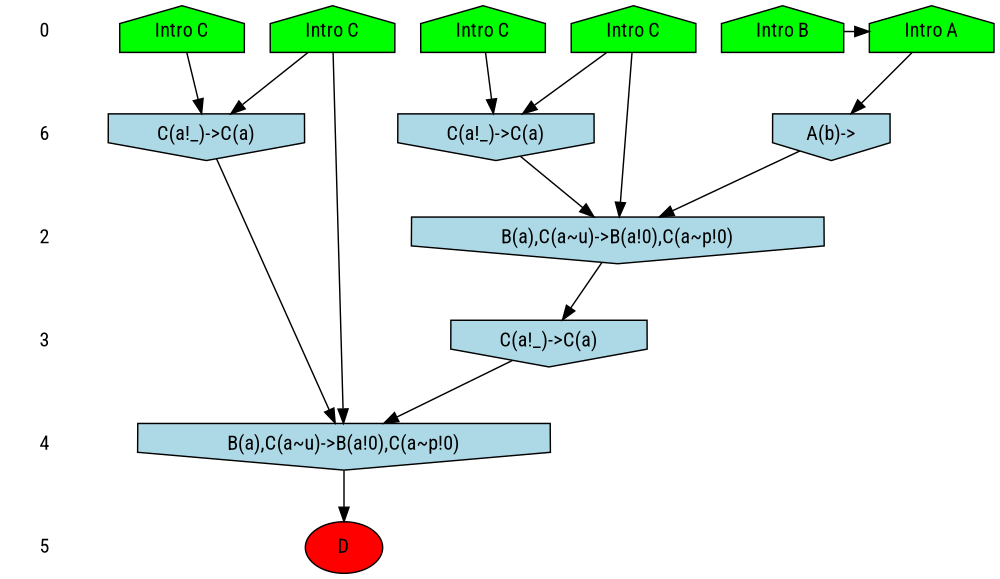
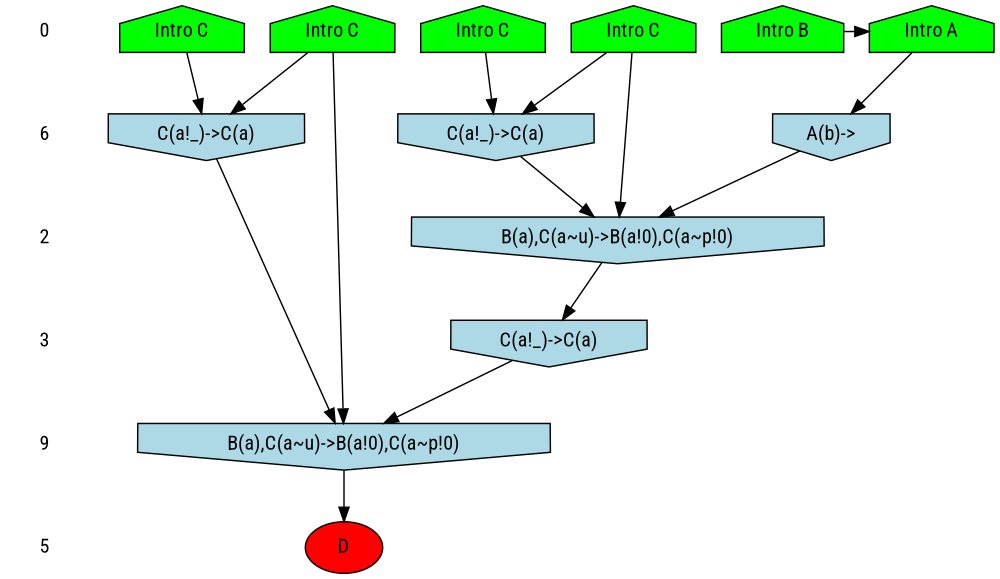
node "4": label "4" -> "9"
